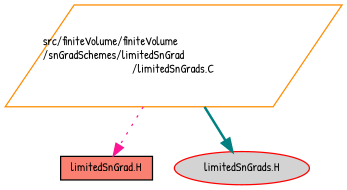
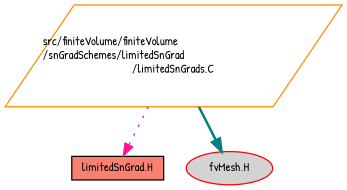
node "limitedSnGrads.H": label "limitedSnGrads.H" -> "fvMesh.H"
